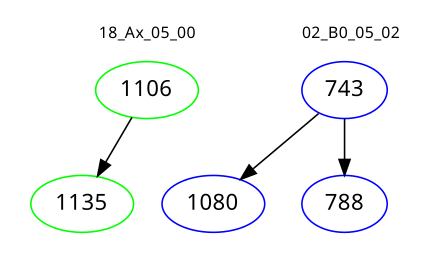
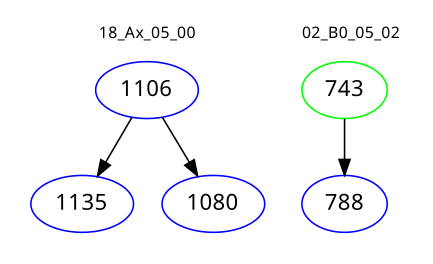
node "1106": color green -> blue
node "743": color blue -> green
edge "743" -> "1080": now "1106" -> "1080"
node "1135": color green -> blue
